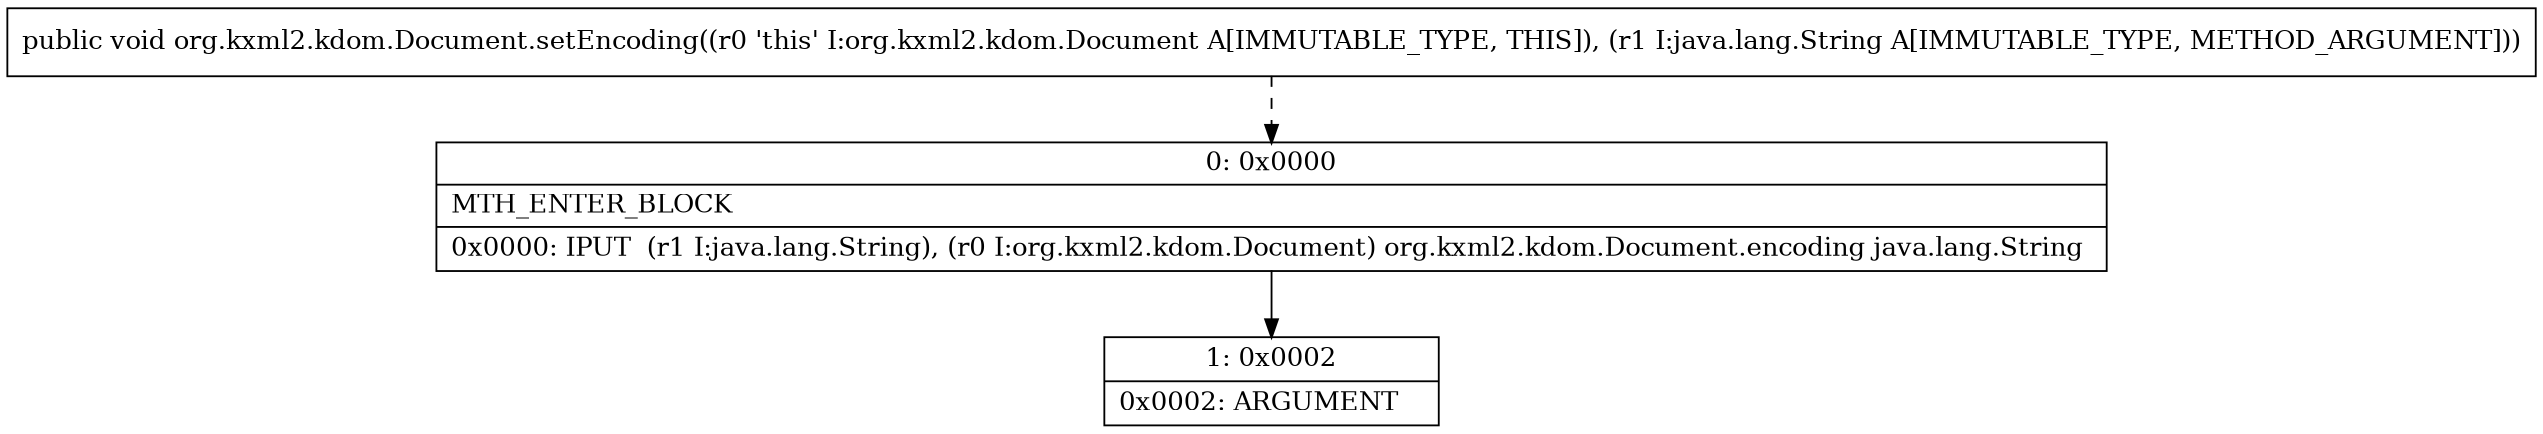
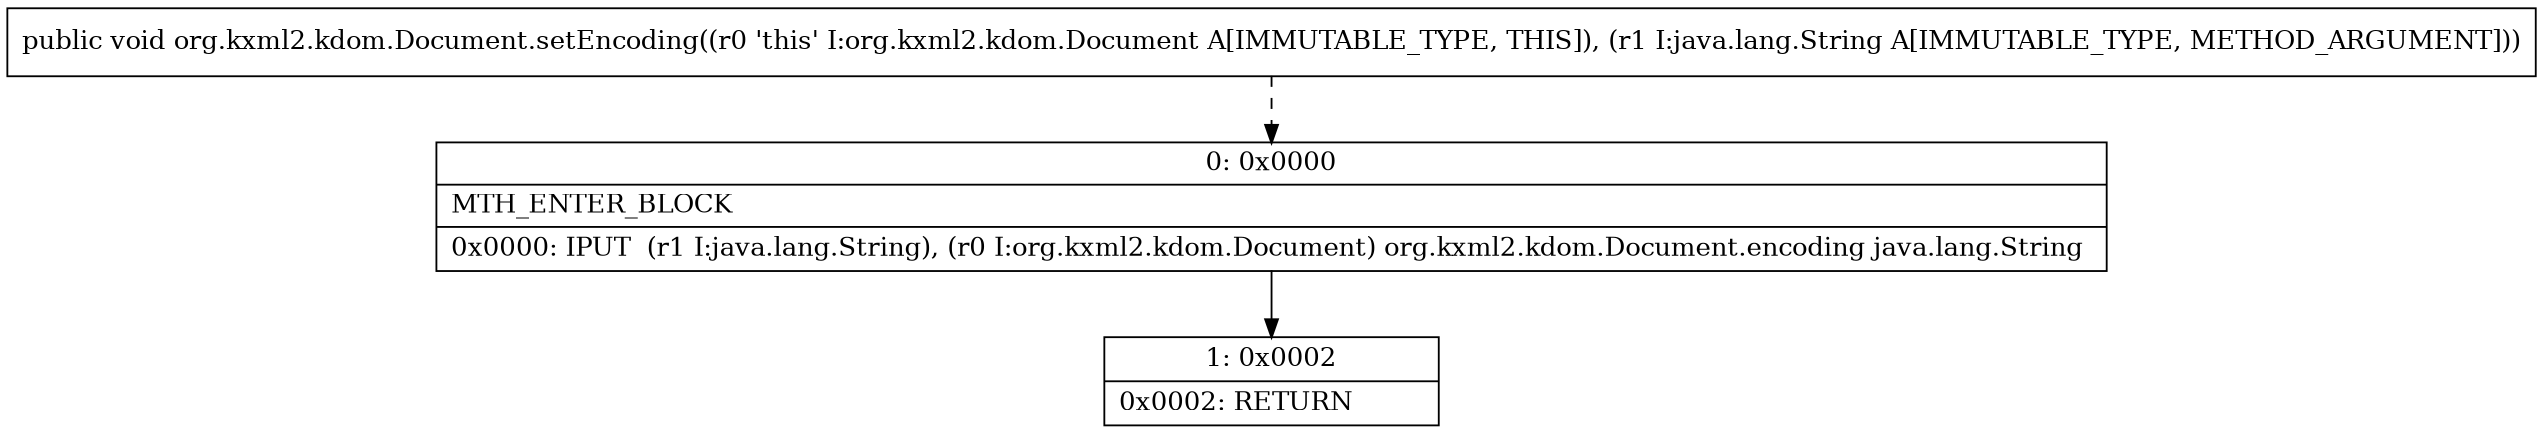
node "1: 0x0002": text "0x0002: ARGUMENT" -> "0x0002: RETURN"
